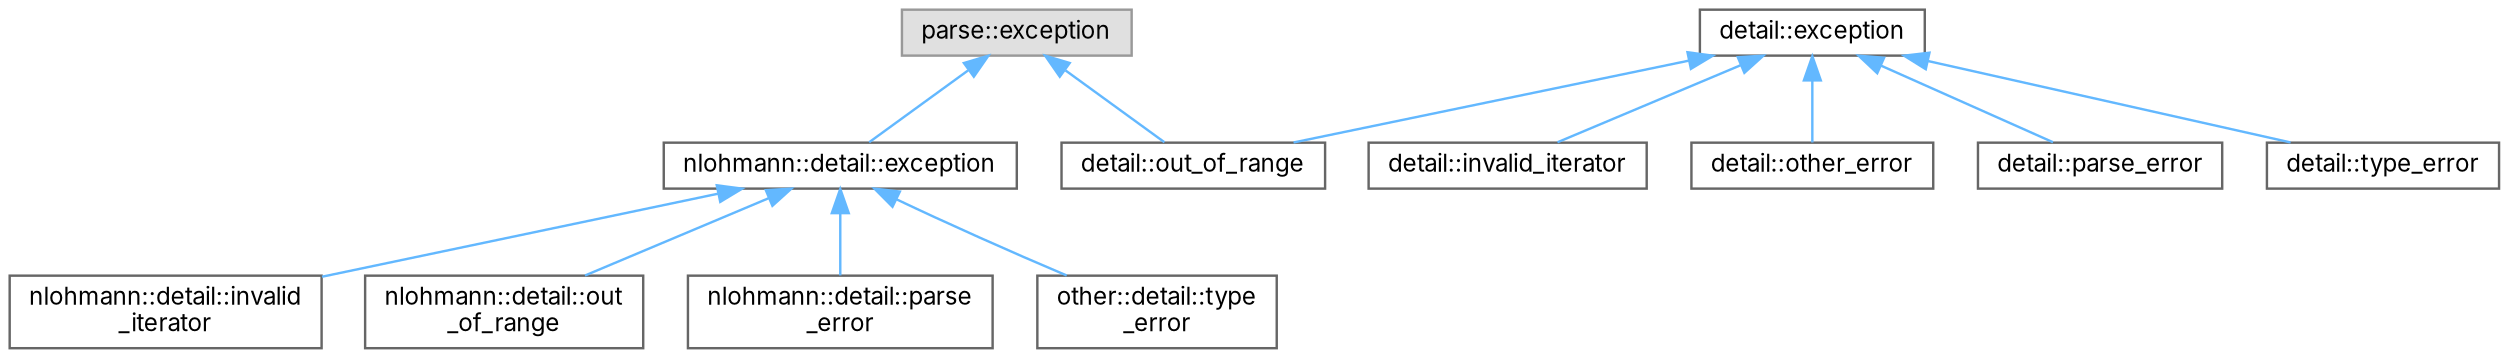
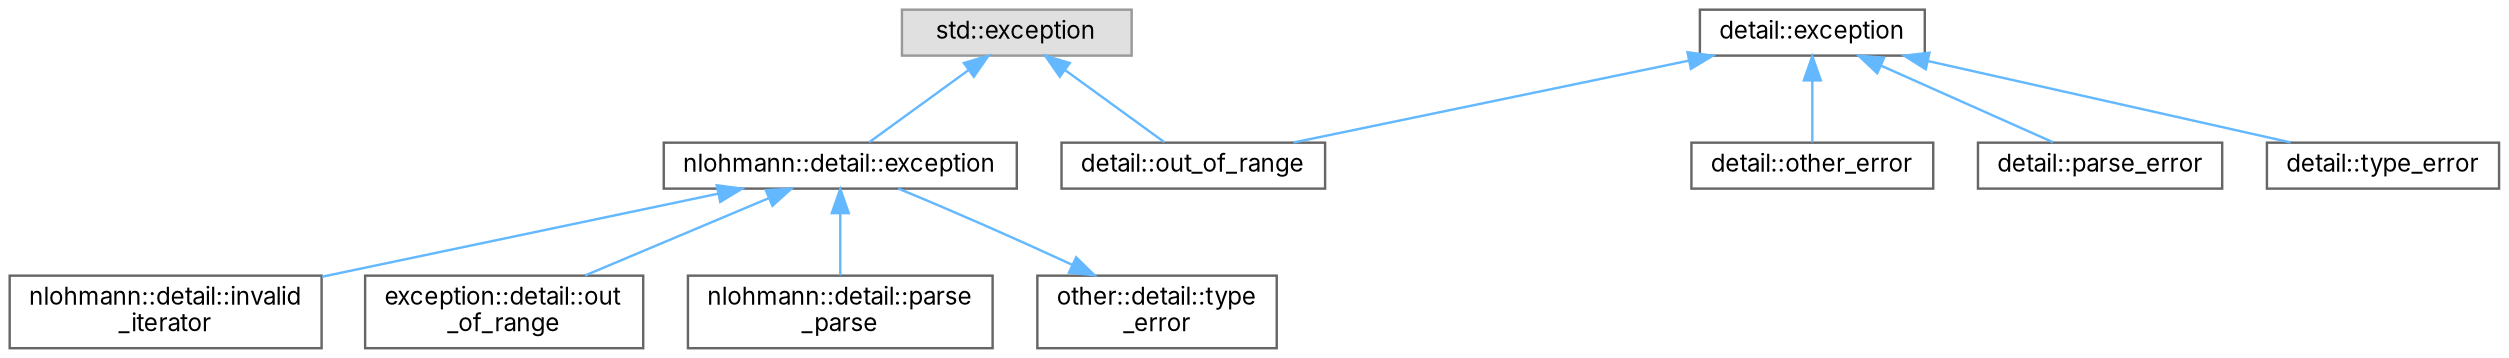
node "parse::exception": label "parse::exception" -> "std::exception"
node "detail::invalid_iterator": removed
edge "other::detail::type _error" -> "nlohmann::detail::exception": reversed
node "nlohmann::detail::out _of_range": label "nlohmann::detail::out _of_range" -> "exception::detail::out _of_range"
node "nlohmann::detail::parse _error": label "nlohmann::detail::parse _error" -> "nlohmann::detail::parse _parse"
